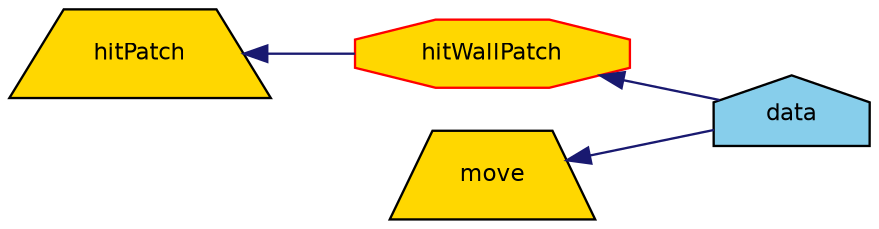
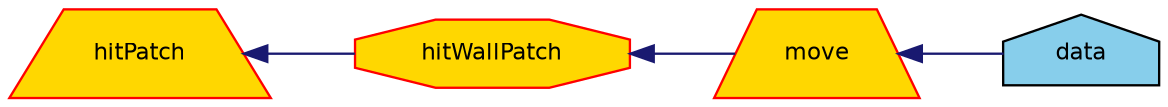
node "hitPatch": color black -> red
edge "data" -> "hitWallPatch": now "move" -> "hitWallPatch"
node "move": color black -> red
